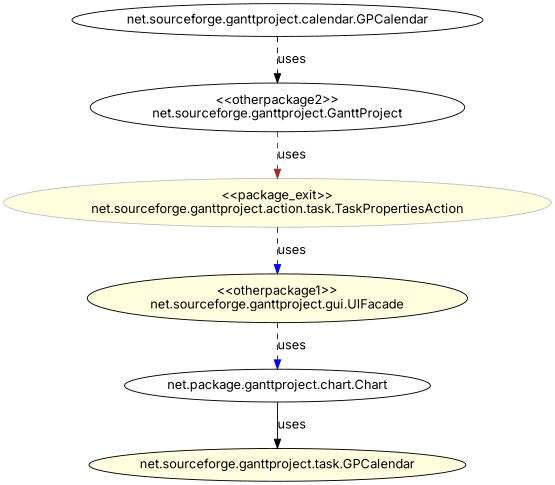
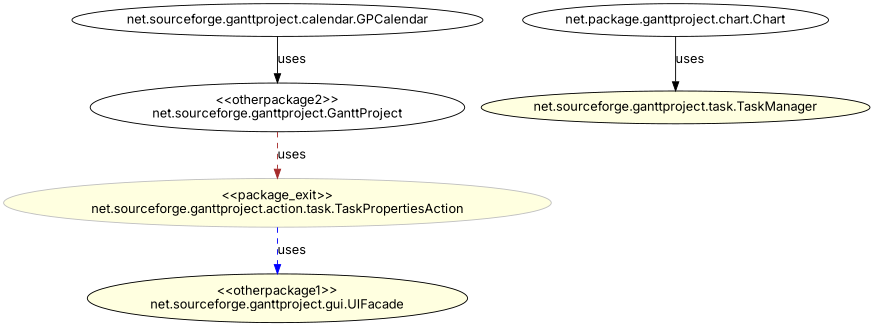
edge "net.sourceforge.ganttproject.calendar.GPCalendar" -> "<<otherpackage2>> net.sourceforge.ganttproject.GanttProject": style dashed -> solid
edge "<<otherpackage1>> net.sourceforge.ganttproject.gui.UIFacade" -> "net.package.ganttproject.chart.Chart": removed, label "uses"
node "net.sourceforge.ganttproject.task.GPCalendar": label "net.sourceforge.ganttproject.task.GPCalendar" -> "net.sourceforge.ganttproject.task.TaskManager"
